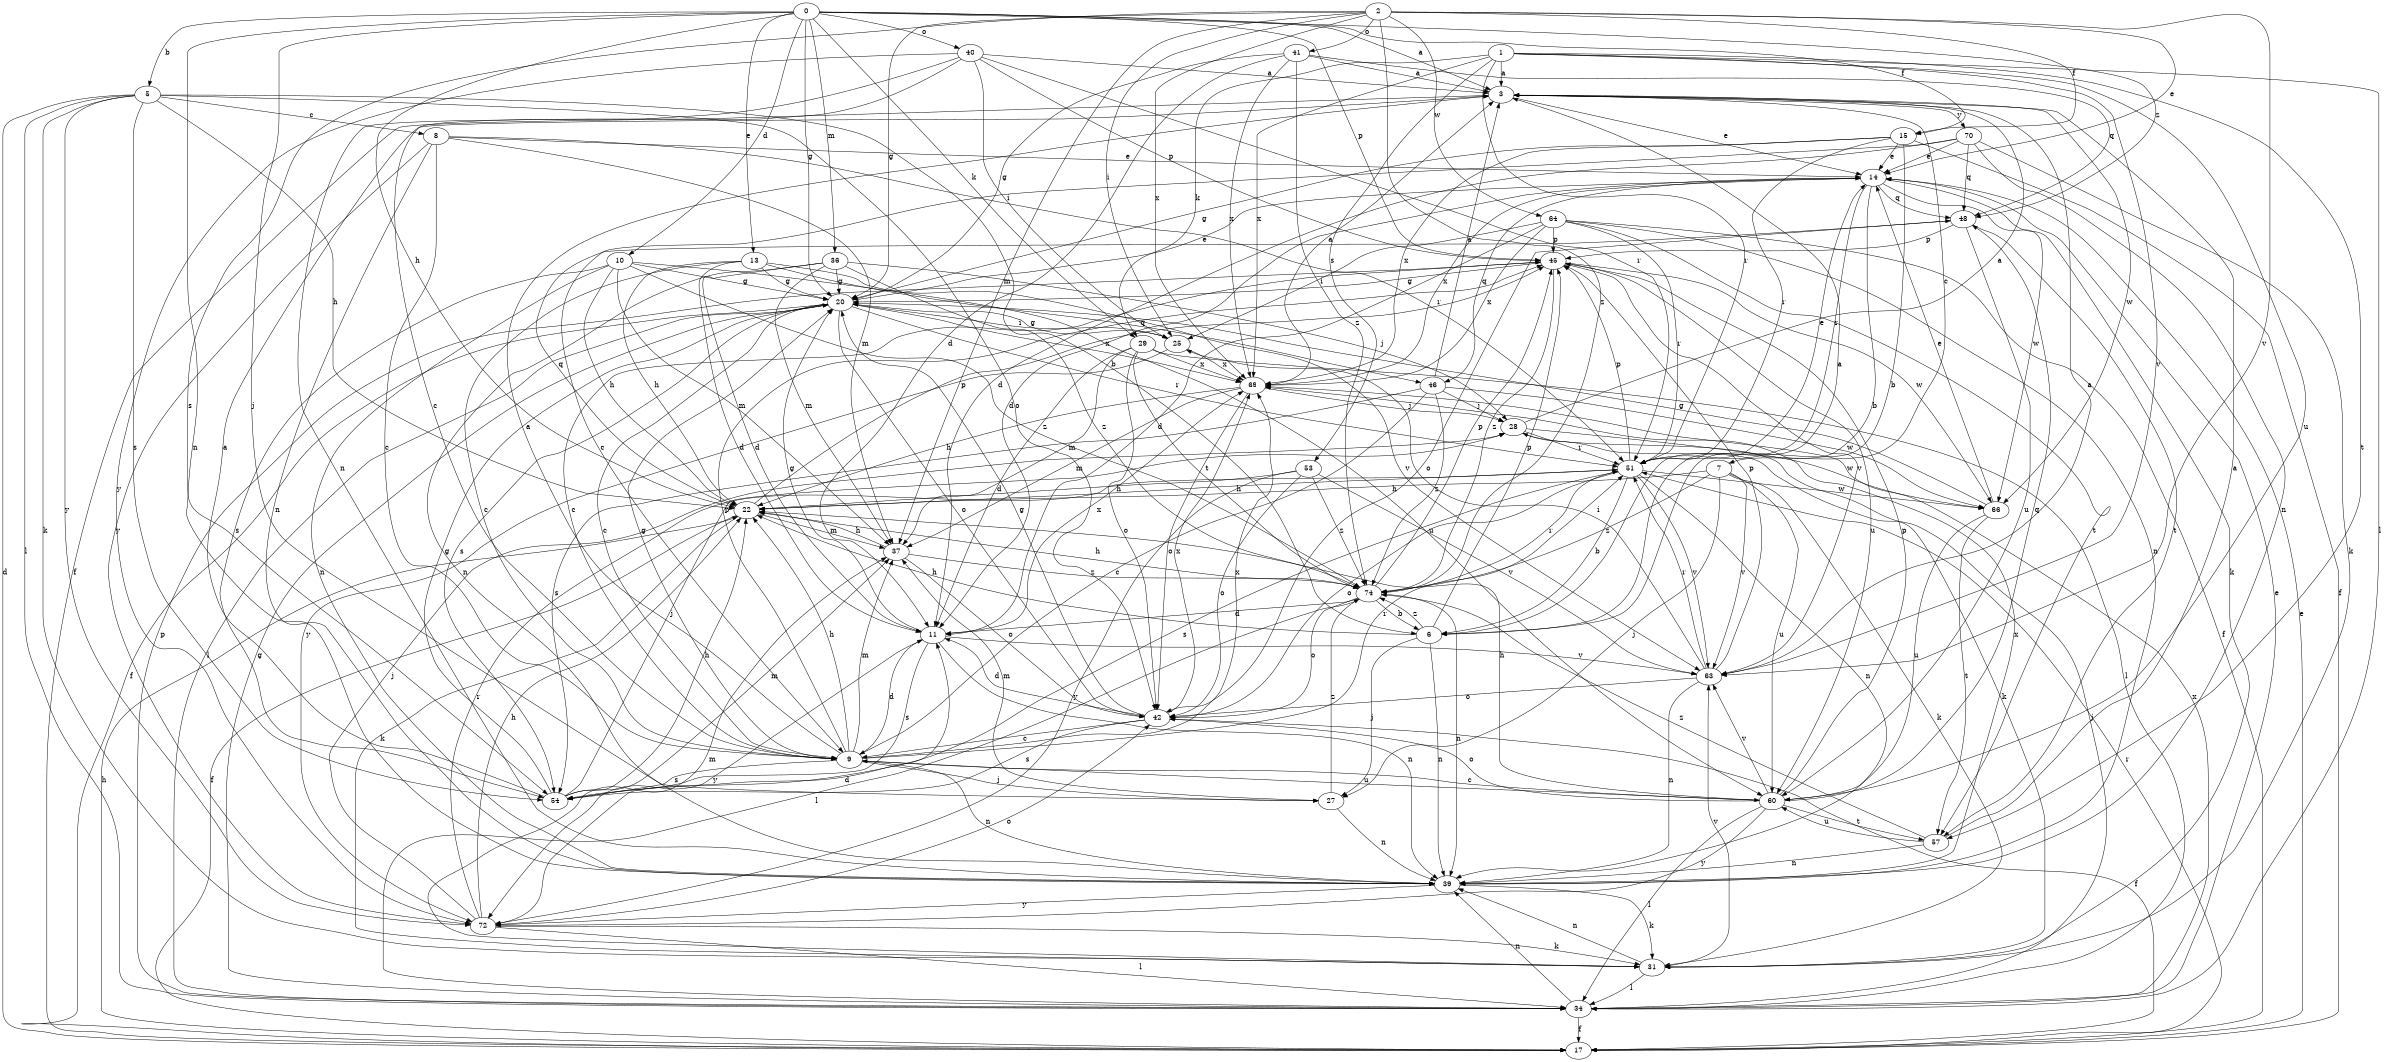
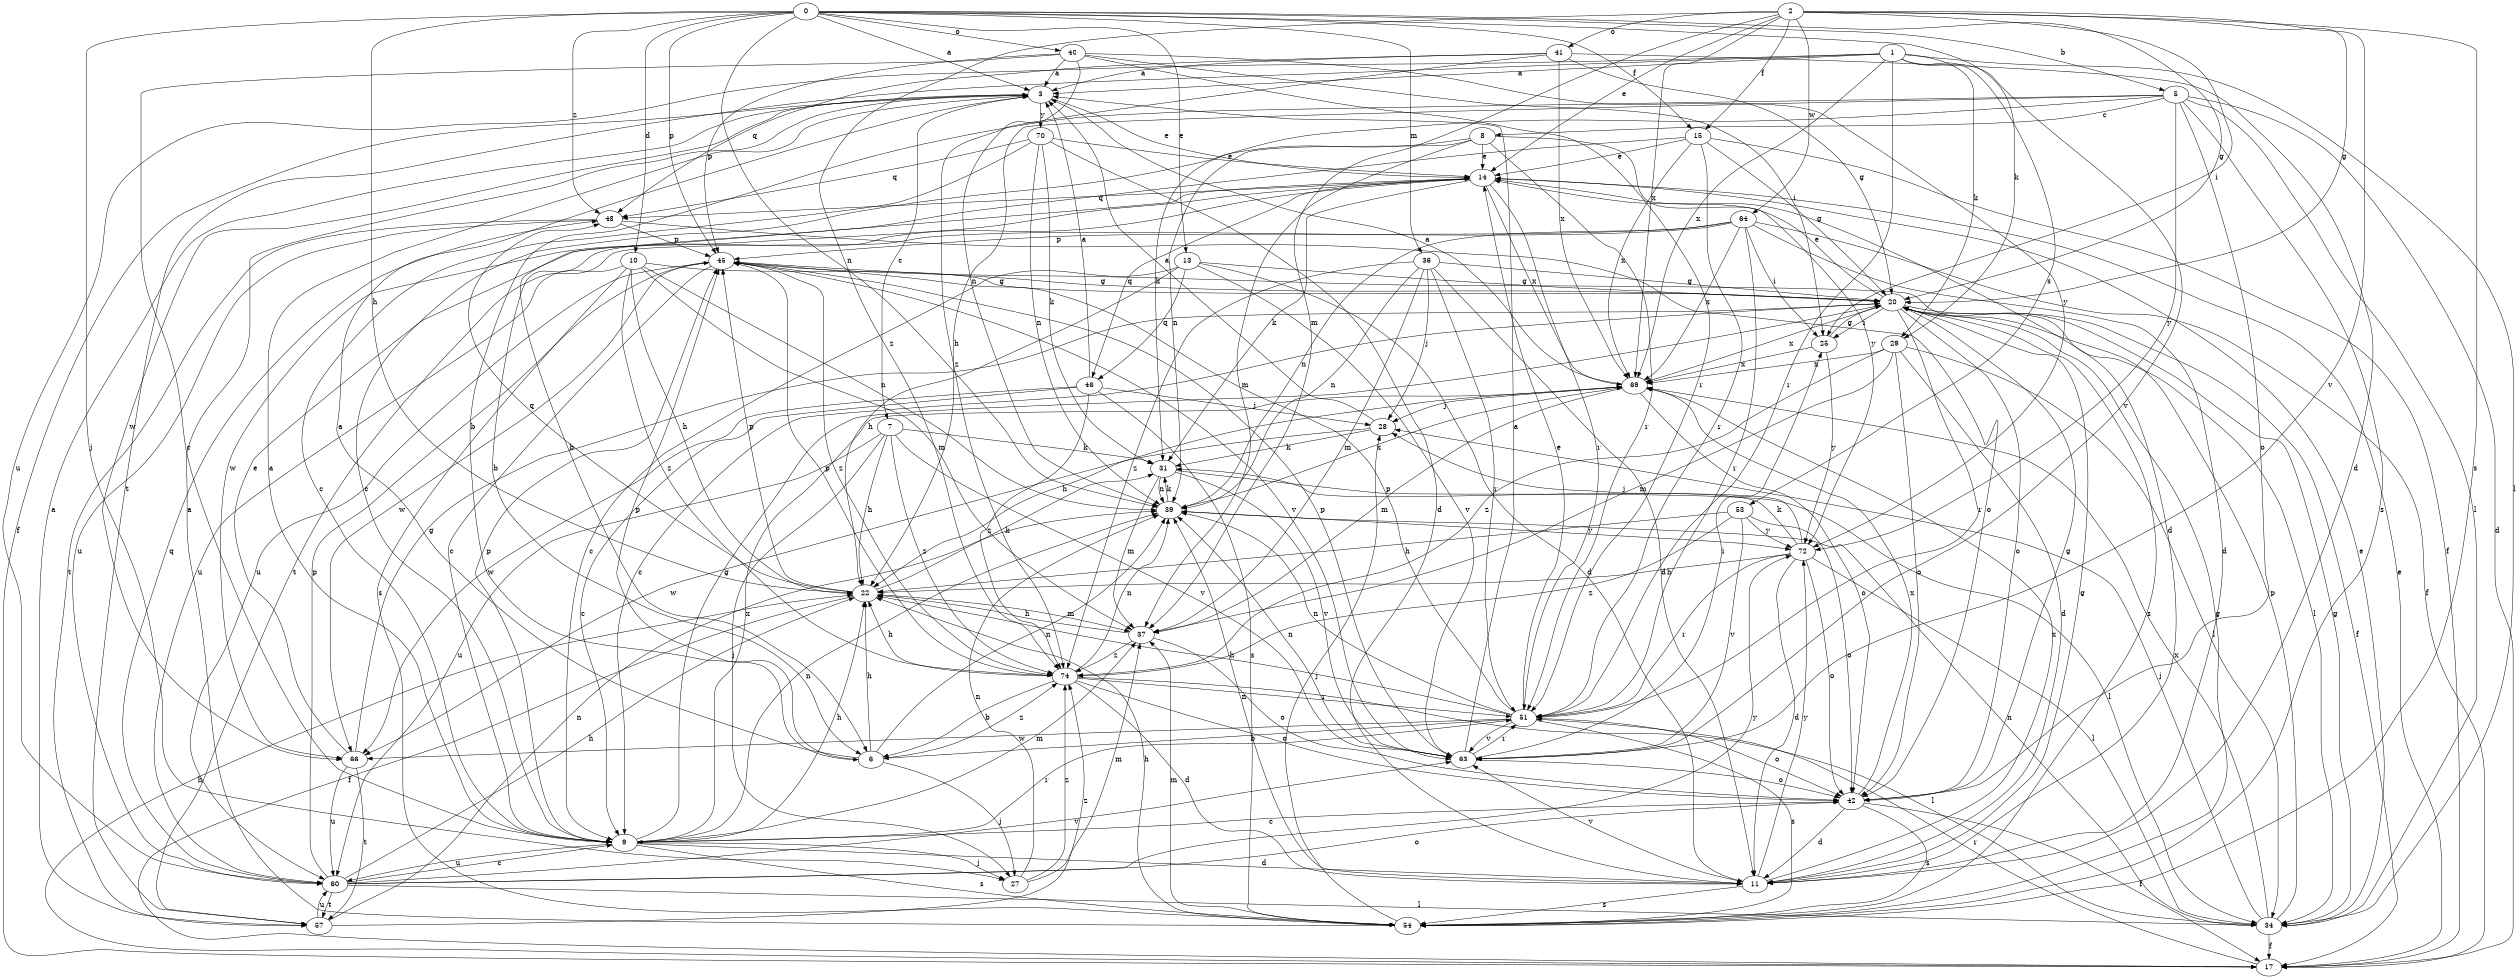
edge "28" -> "51": now "36" -> "51"
edge "29" -> "74": label "t" -> "z"
